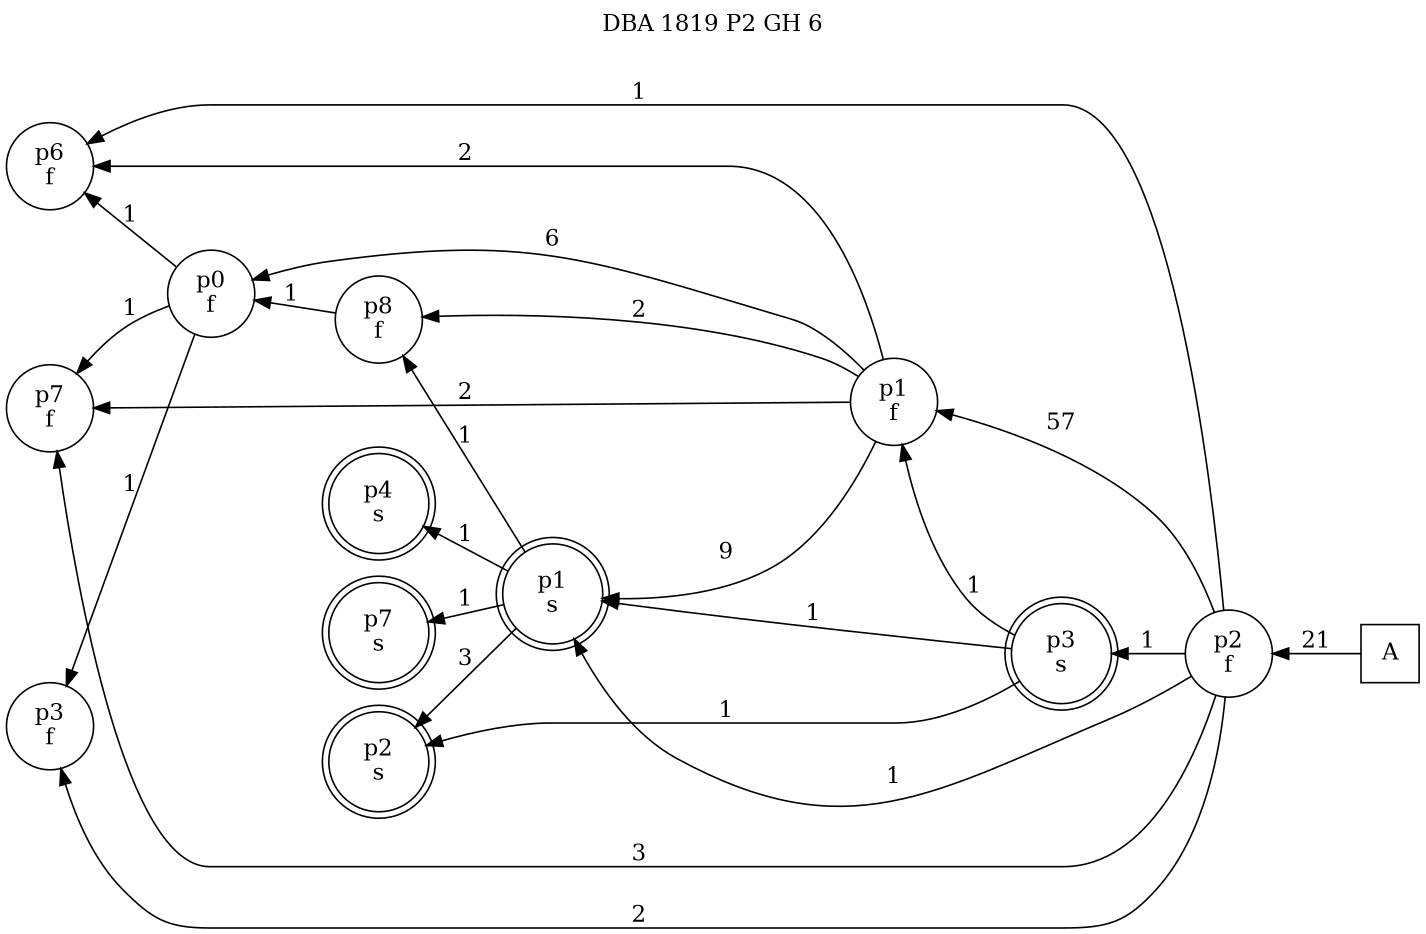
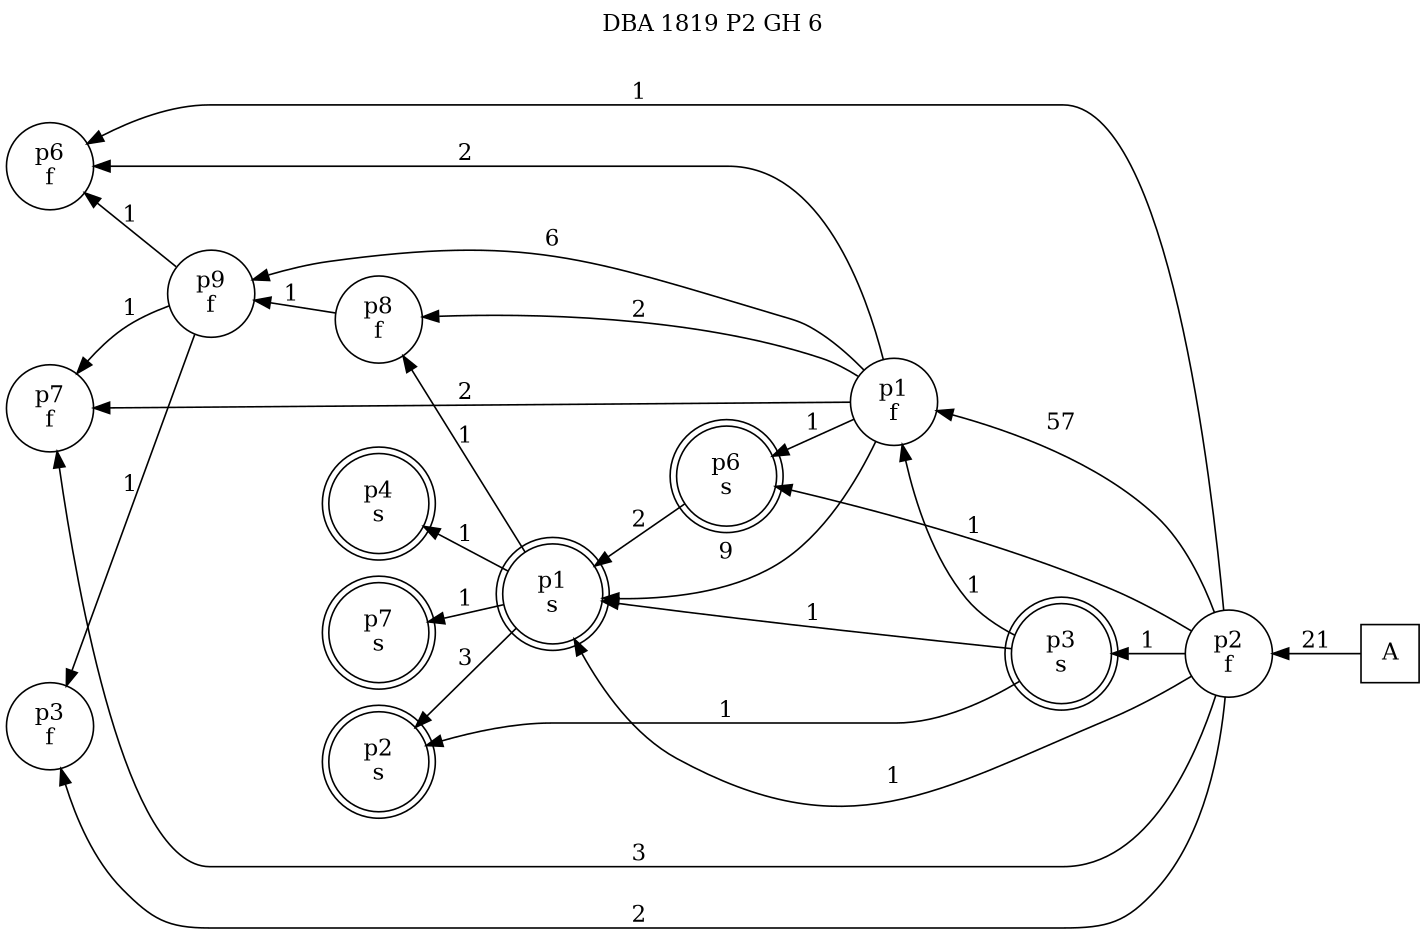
node "p0 f": label "p0 f" -> "p9 f"
node "p6 s": added
